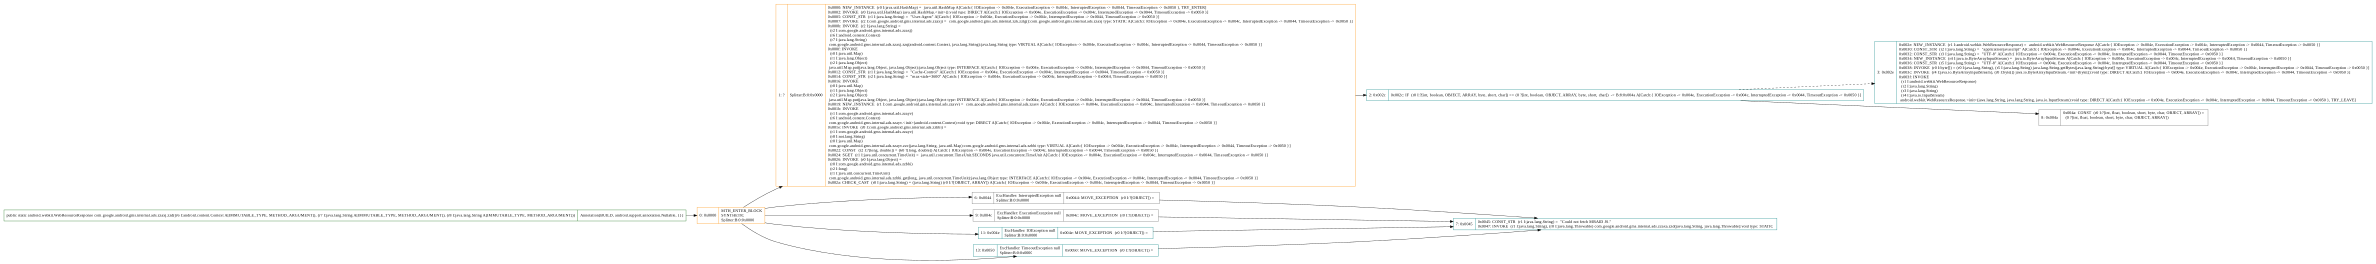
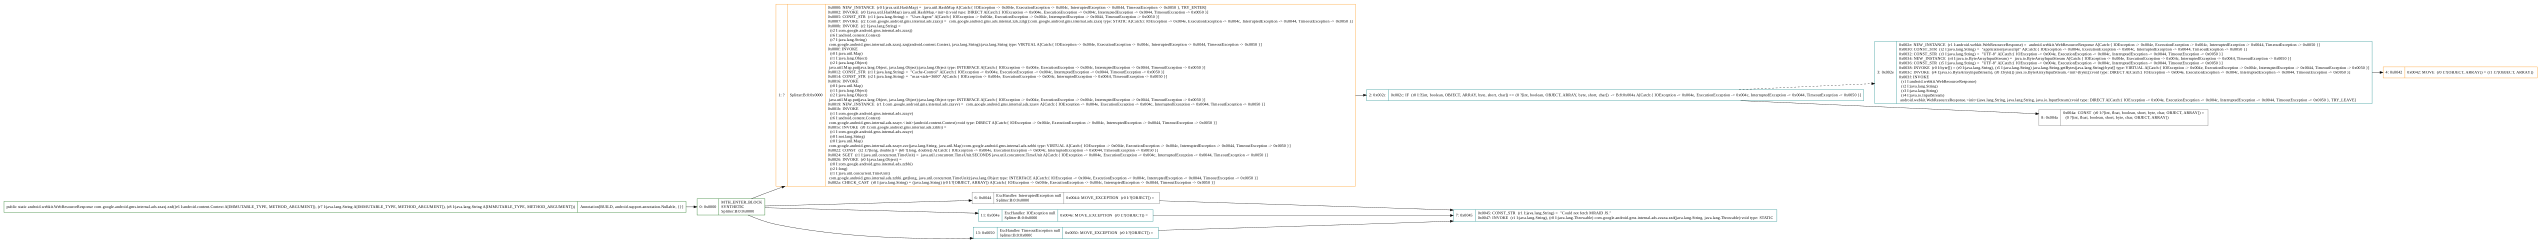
node "4: 0x0042": added
node "0: 0x0000": color darkorange -> darkgreen
node "9: 0x004c": removed
